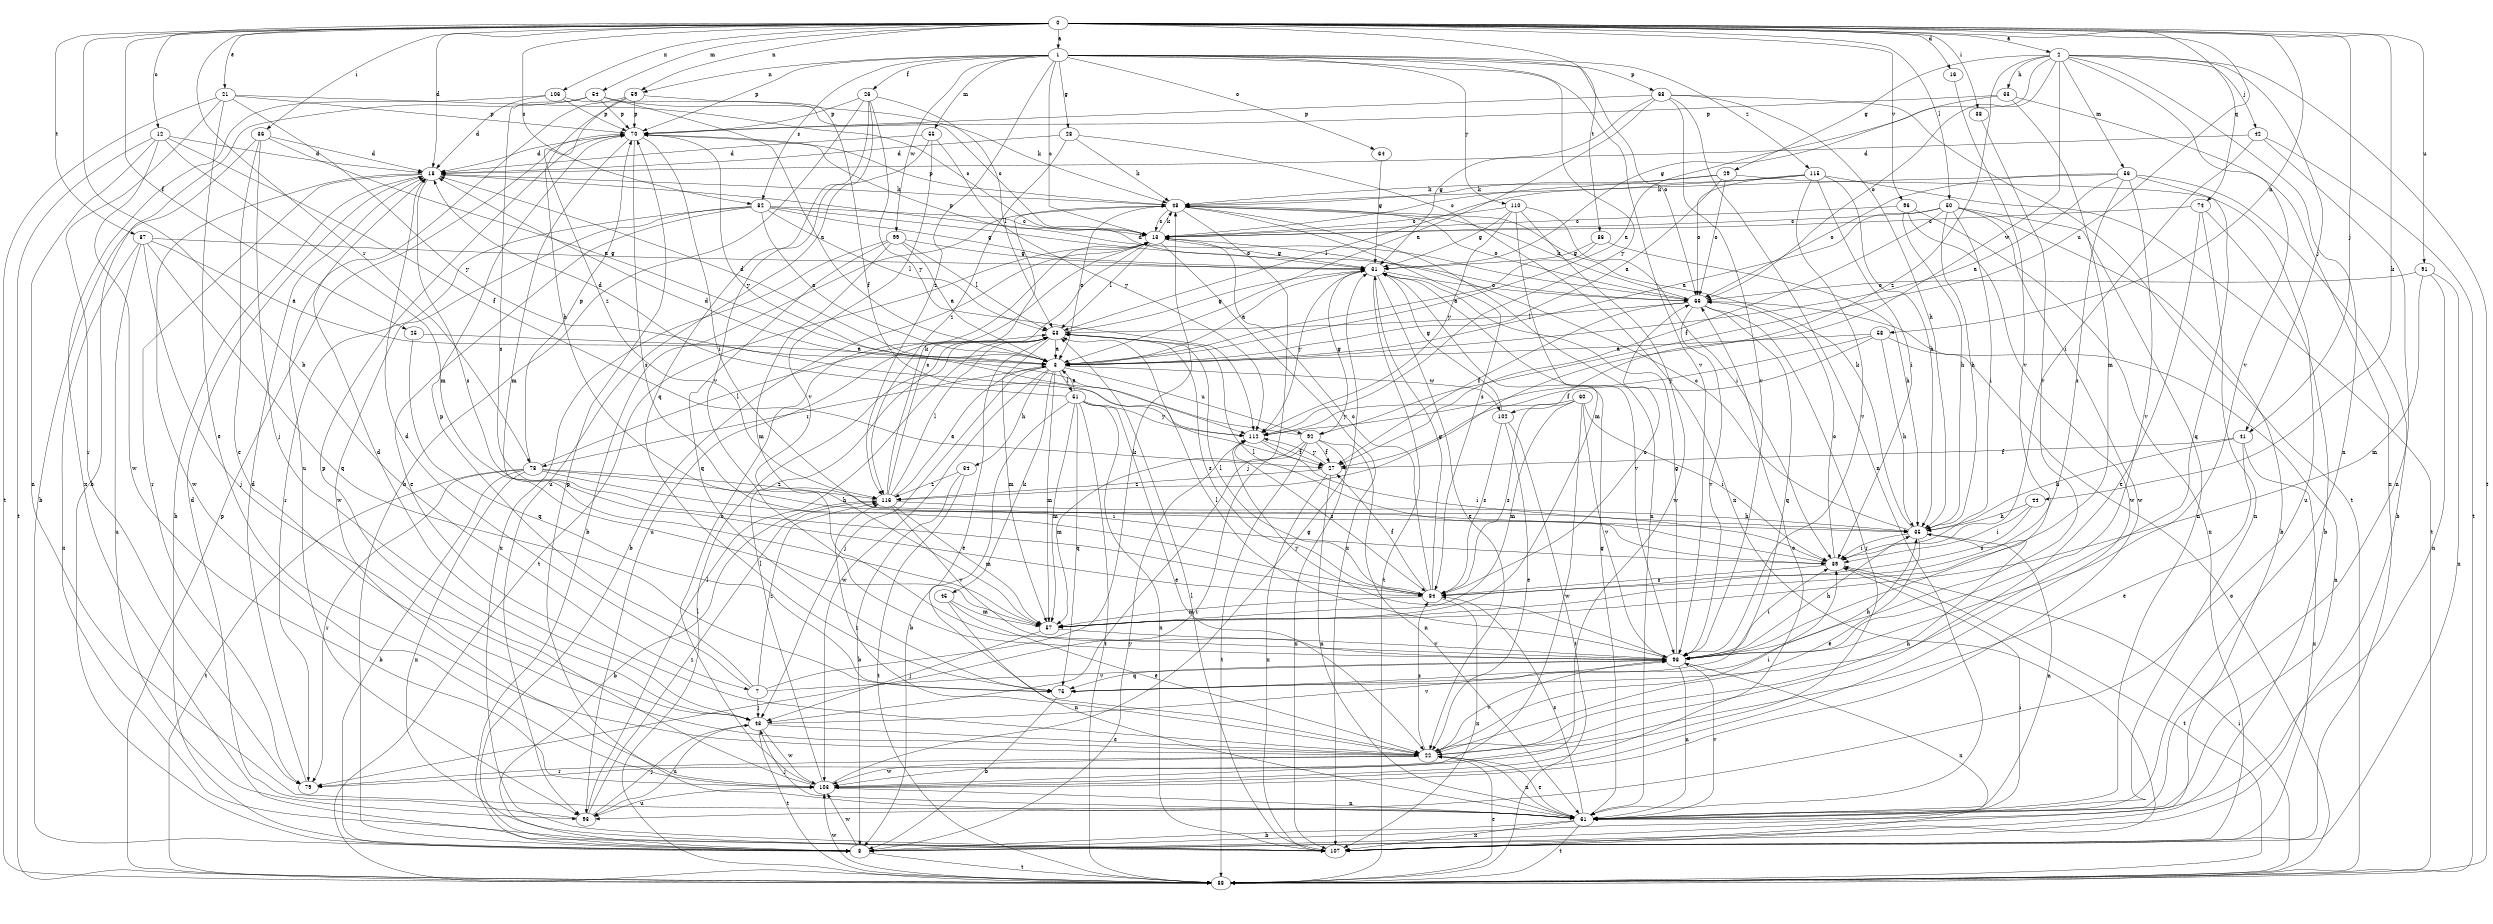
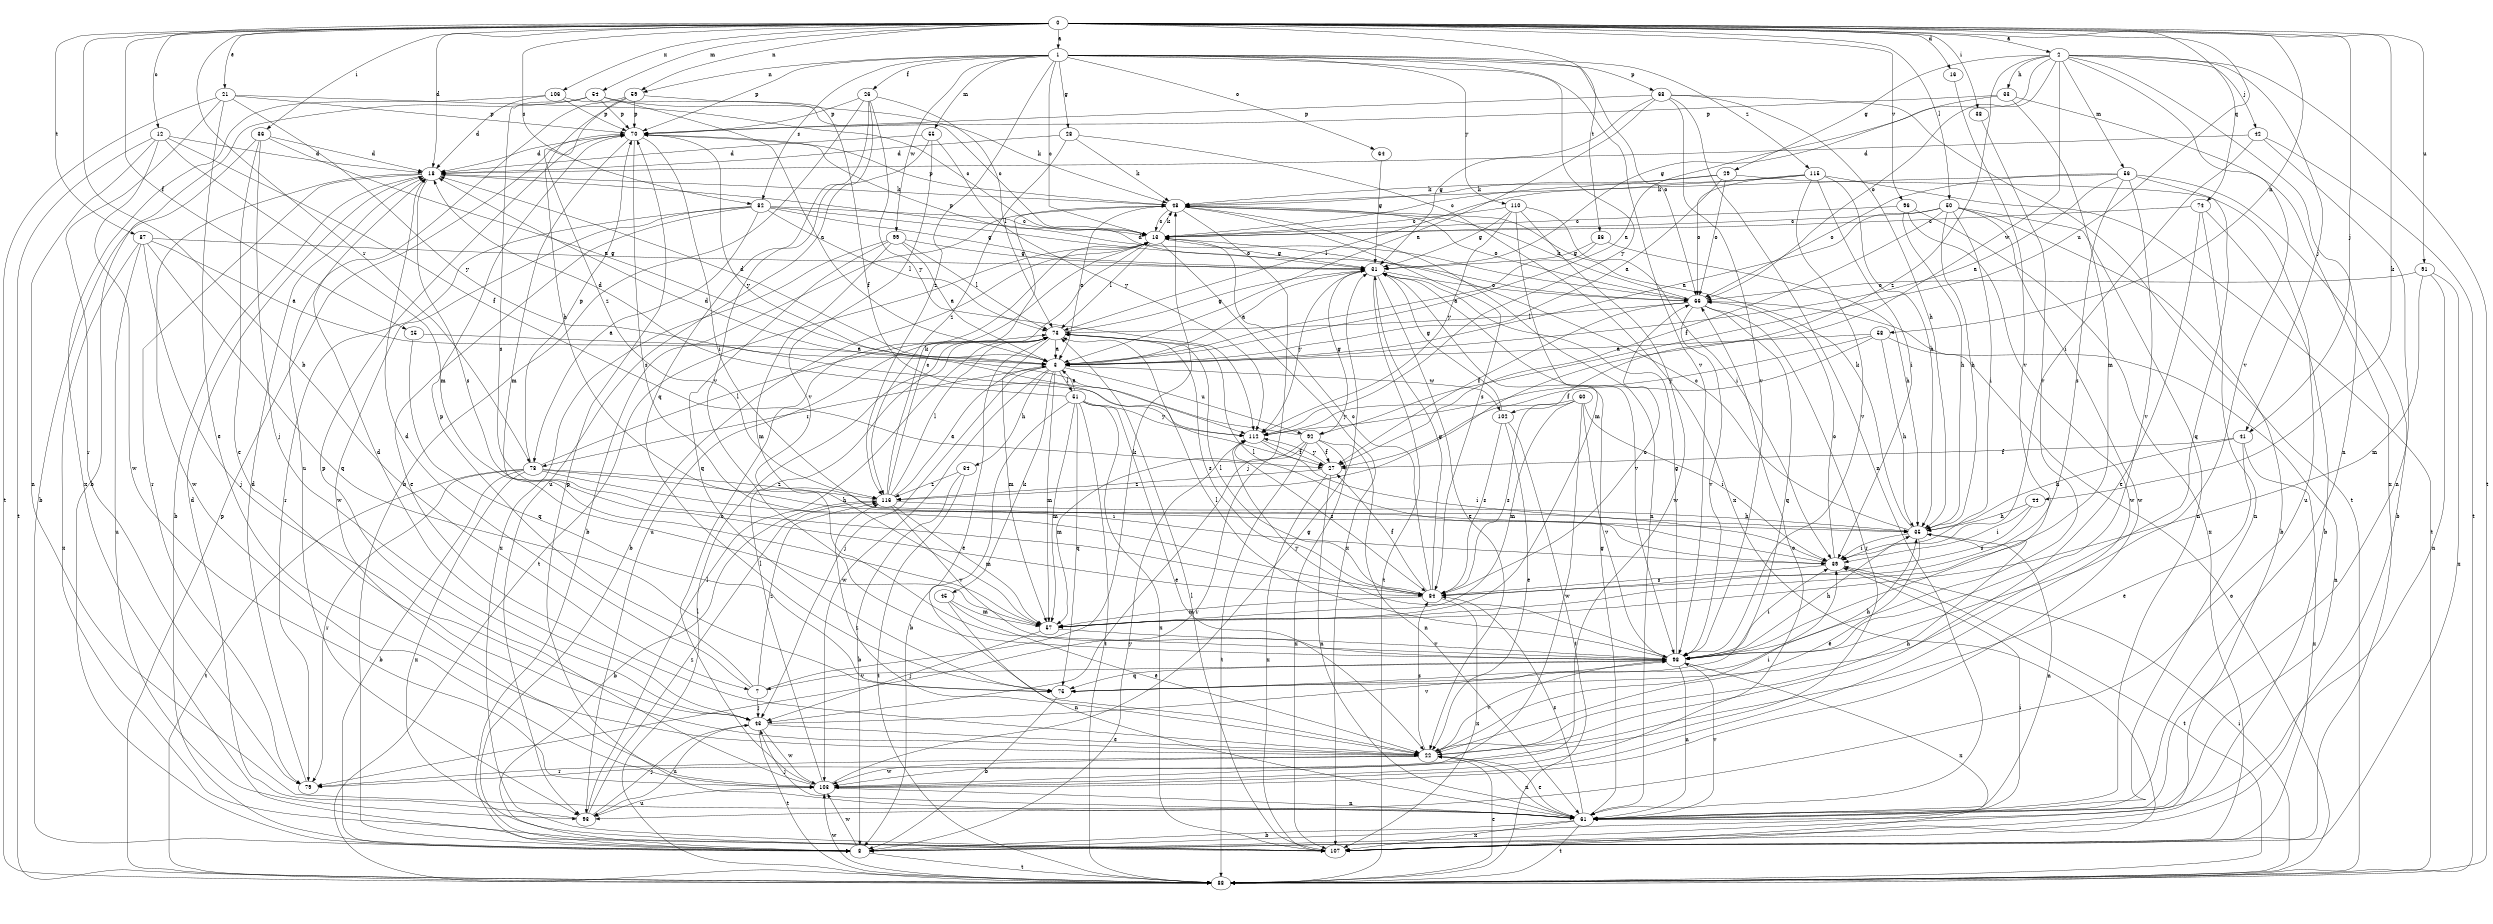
edge "82" -> "3": now "82" -> "78"
node "53": label "53" -> "73"
edge "7" -> "98": reversed
